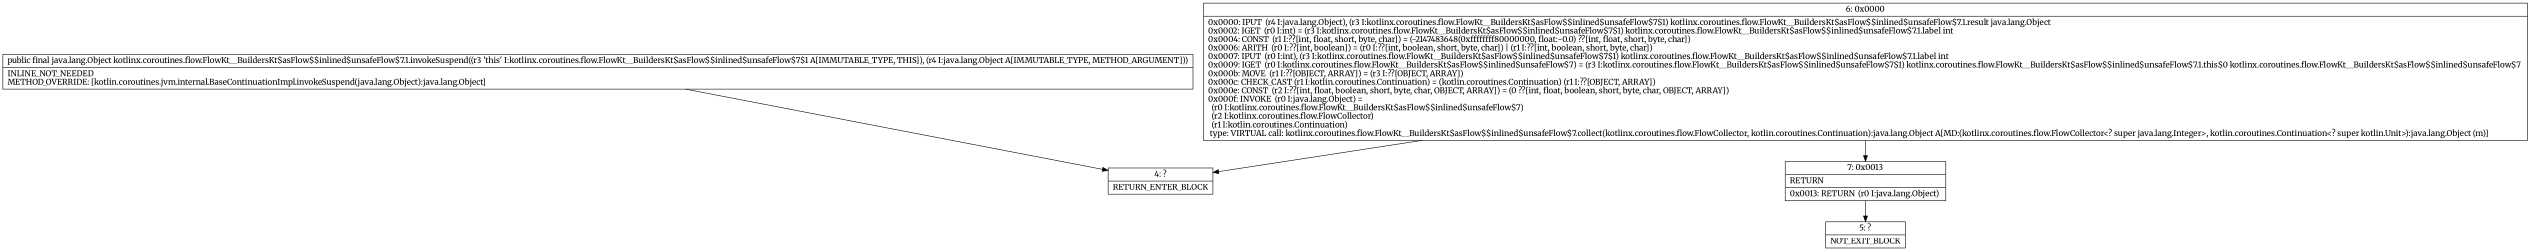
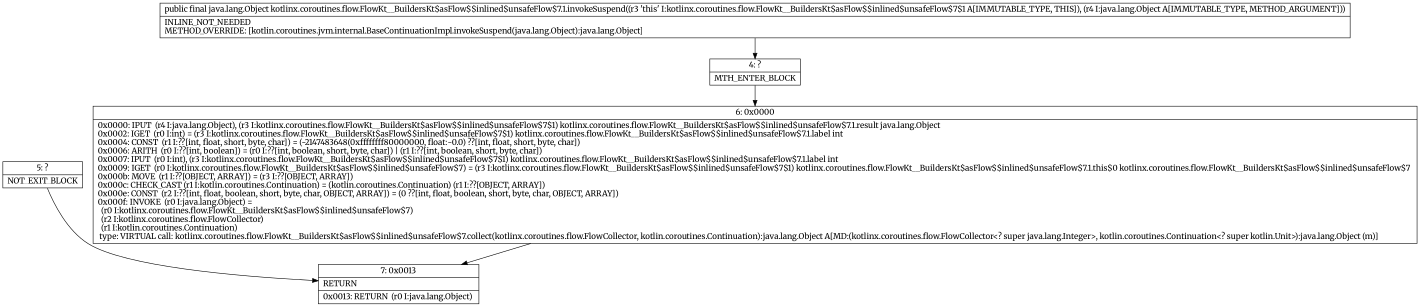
edge "6: 0x0000" -> "4: ?": reversed
node "4: ?": text "RETURN_ENTER_BLOCK" -> "MTH_ENTER_BLOCK"
edge "7: 0x0013" -> "5: ?": reversed
